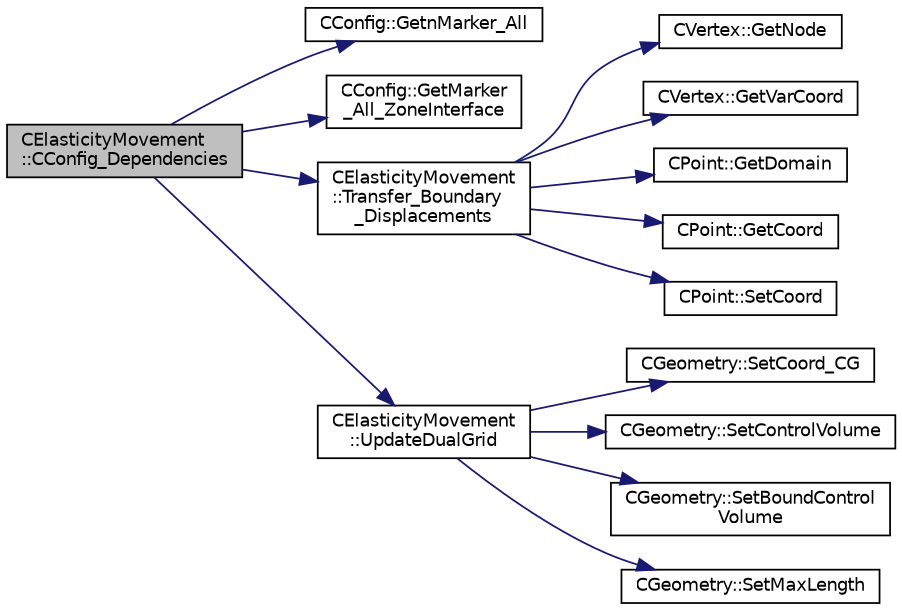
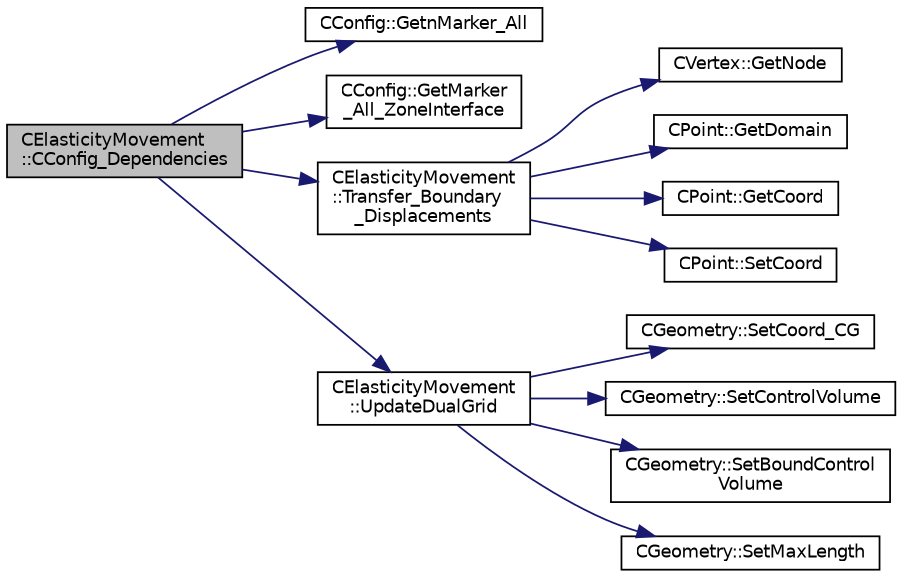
node "CVertex::GetVarCoord": removed
